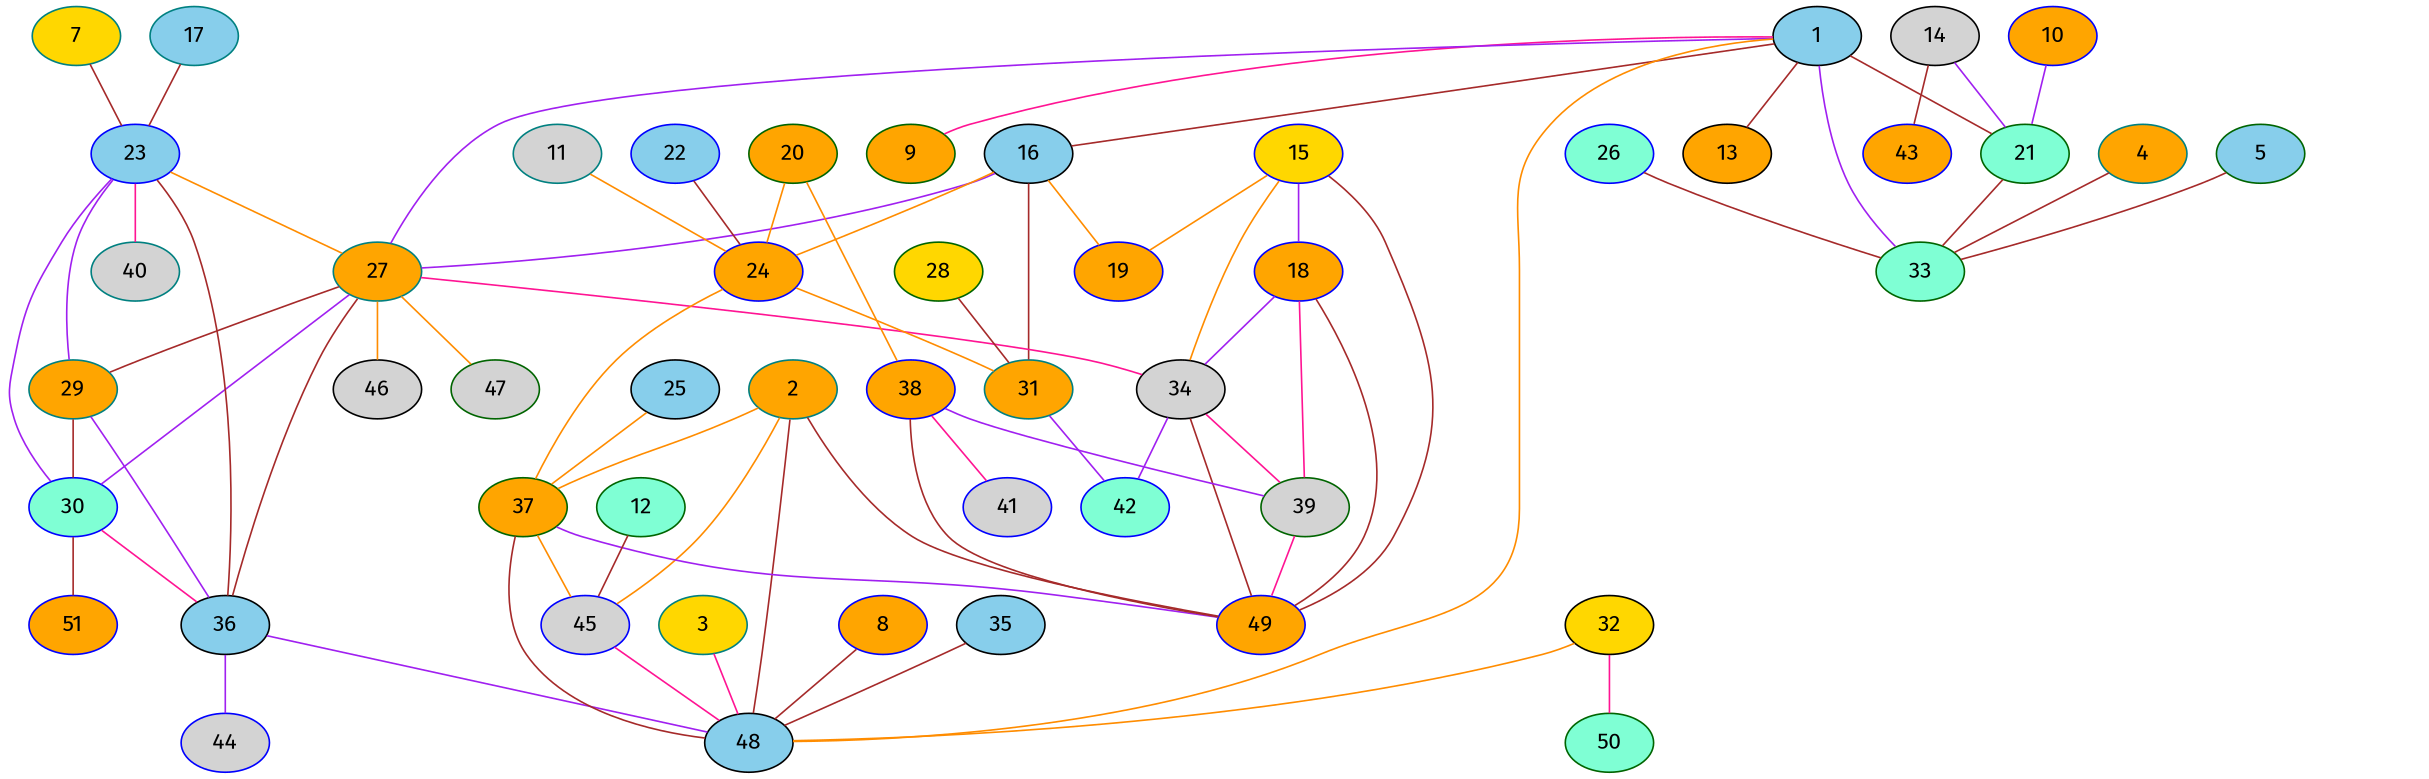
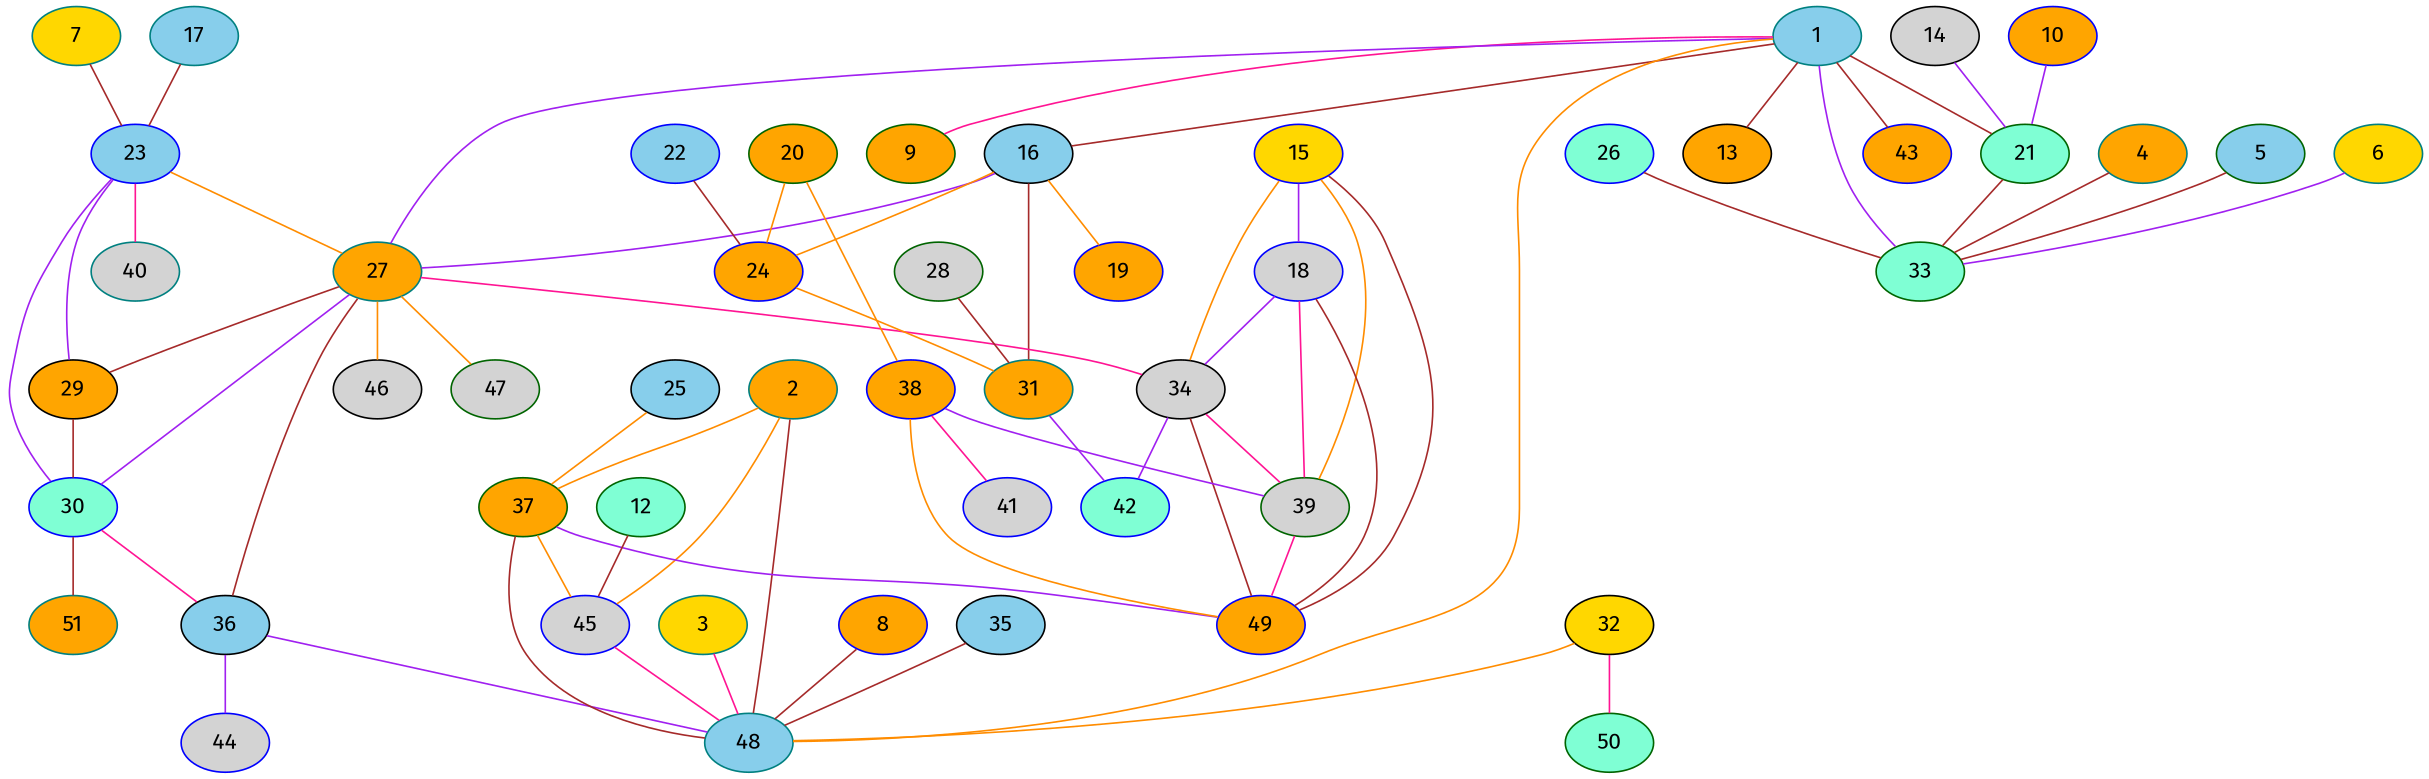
node "1": color black -> teal
edge "14" -- "43": now "1" -- "43"
node "11": removed
node "6": added
edge "15" -- "19": now "15" -- "39"
node "28": fillcolor gold -> lightgrey
node "18": fillcolor orange -> lightgrey
edge "24" -- "37": removed
edge "23" -- "36": removed
node "29": color teal -> black
edge "29" -- "36": removed
edge "38" -- "49": color brown -> darkorange
edge "2" -- "49": removed
node "51": color blue -> teal
node "48": color black -> teal
